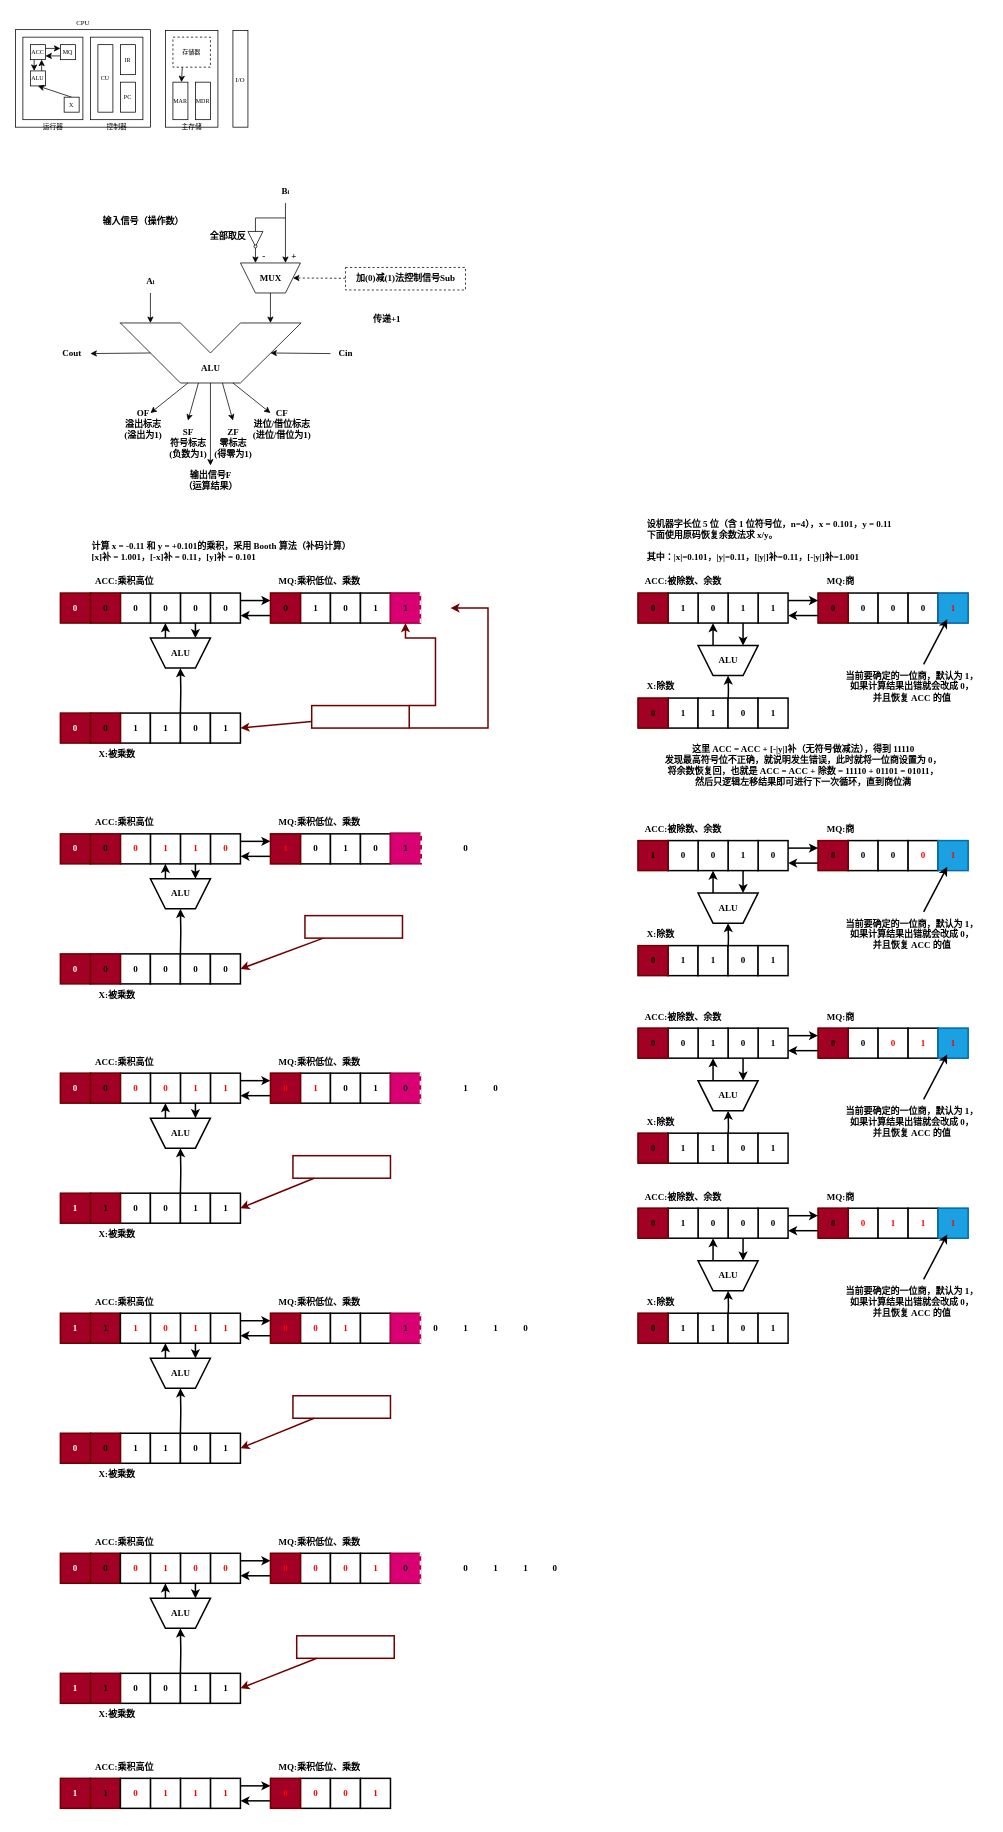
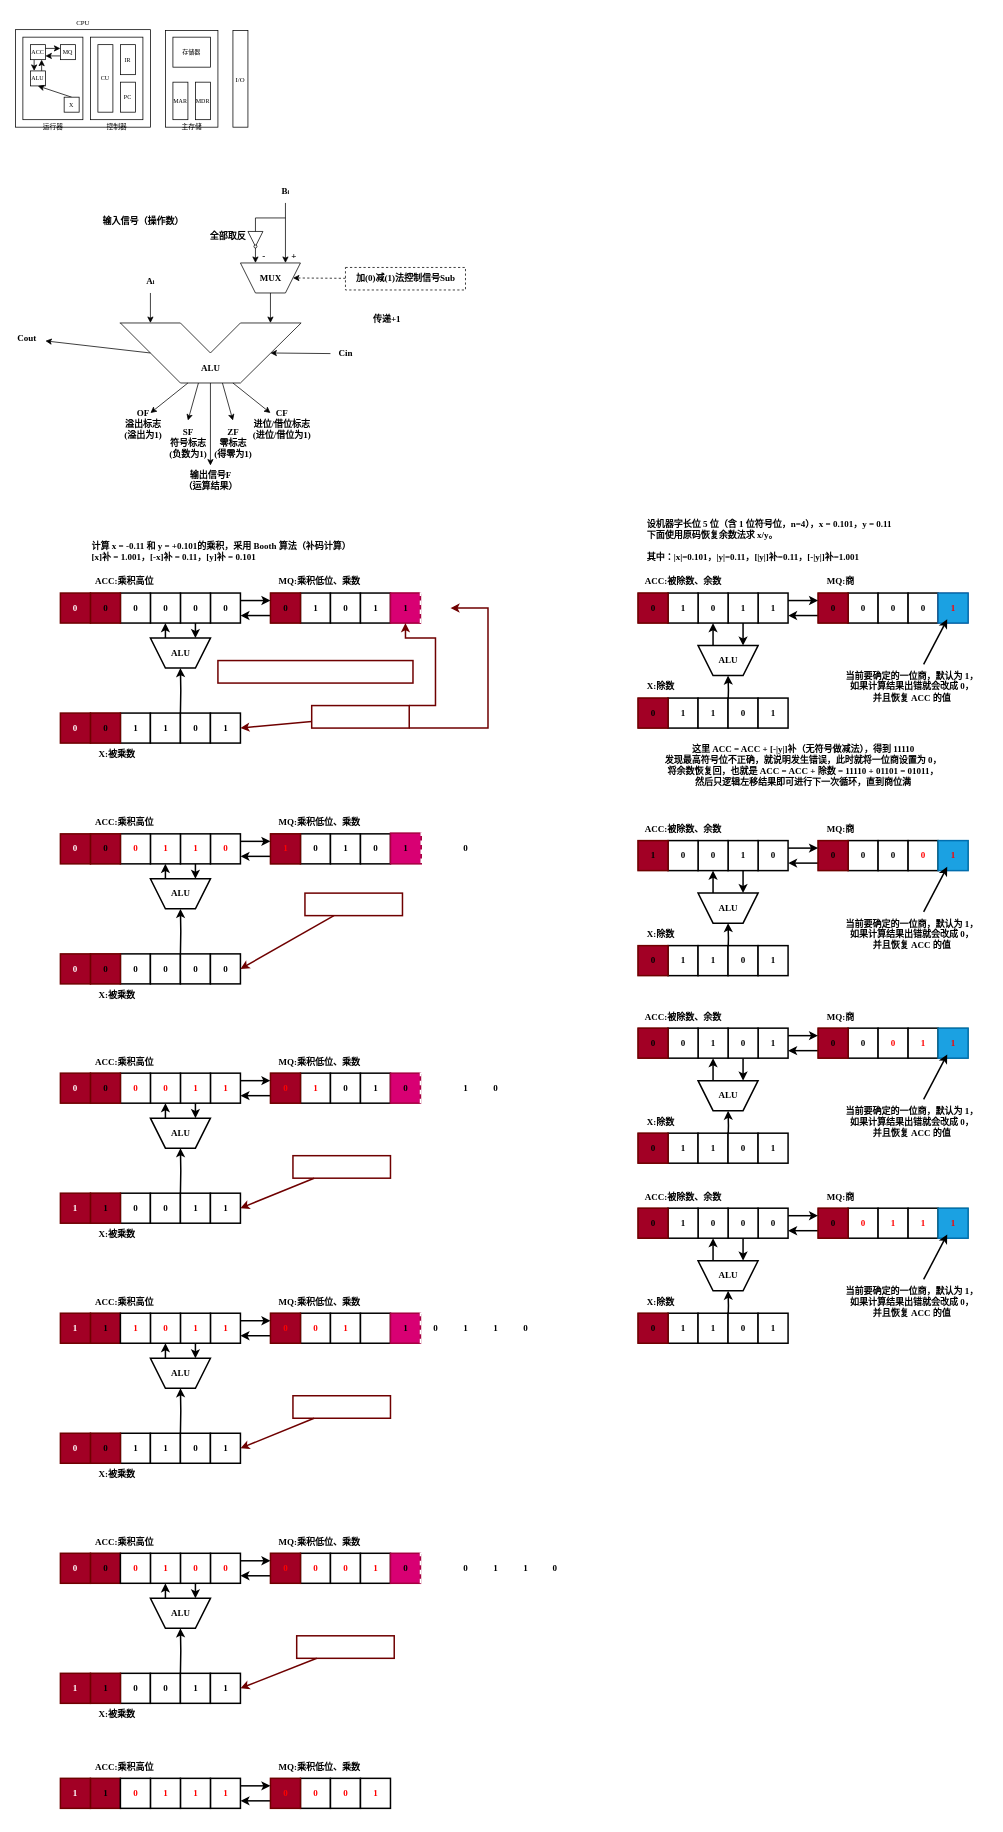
node "存储器": style dashed -> solid
edge "存储器" -> "MAR": removed
node "Cout": moved (72, 354) -> (27, 339)
node "存储乘数 MQ 和被乘数 X 数据，置空 ACC": added
node "辅助位 - 末位 = 0": moved (354, 927) -> (354, 904)
